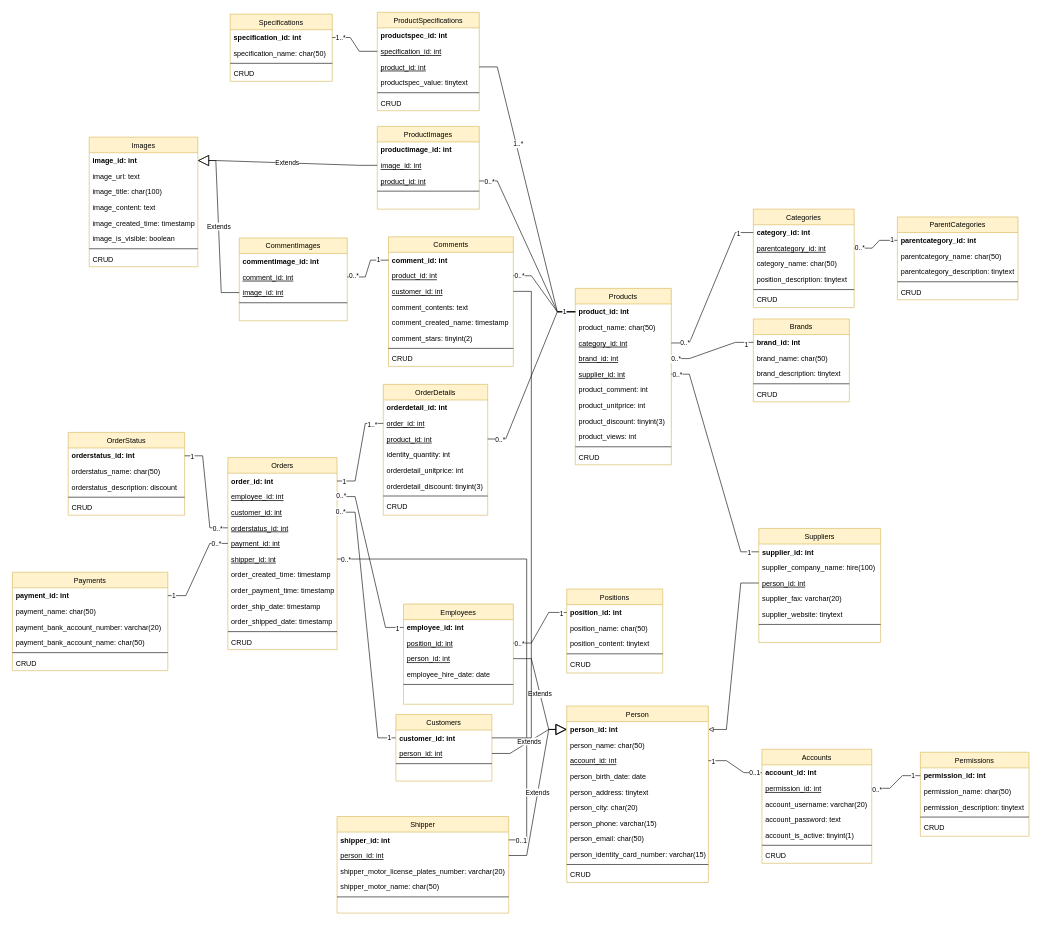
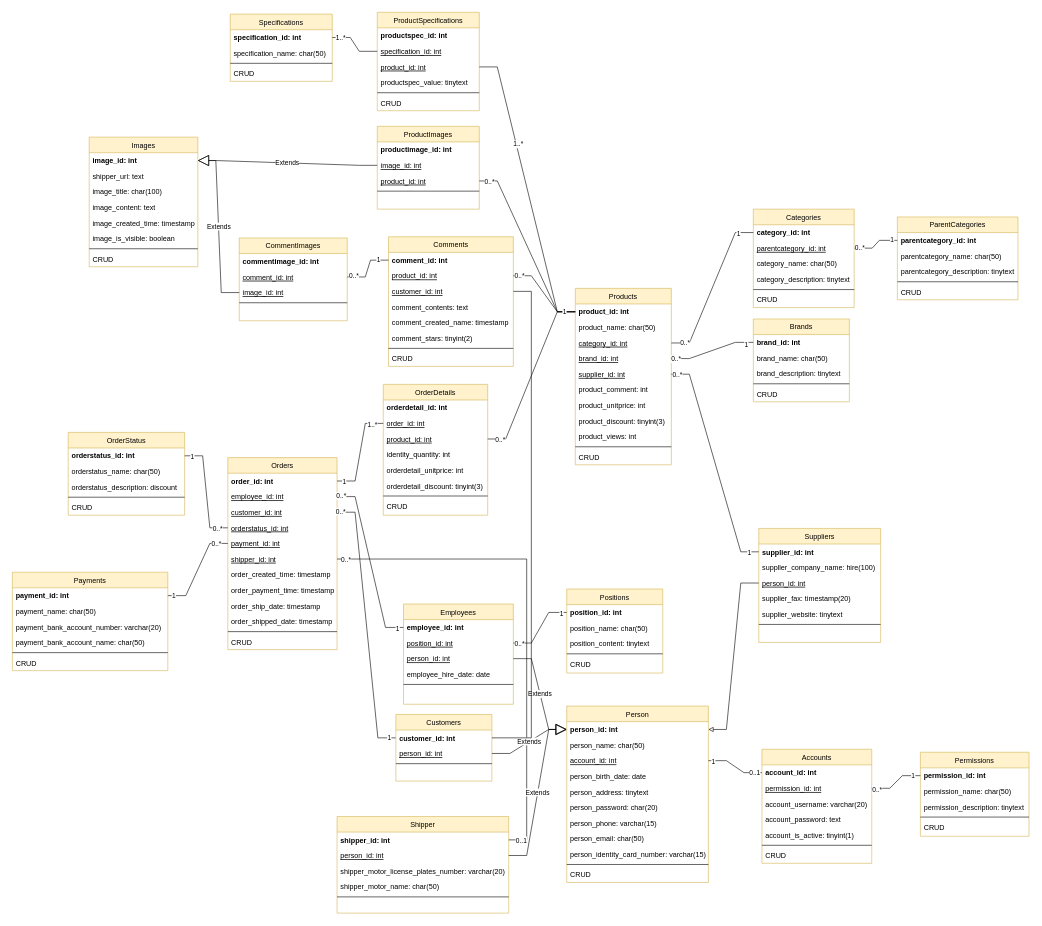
node "image_url: text": label "image_url: text" -> "shipper_url: text"
node "position_description: tinytext": label "position_description: tinytext" -> "category_description: tinytext"
node "supplier_fax: varchar(20)": label "supplier_fax: varchar(20)" -> "supplier_fax: timestamp(20)"
node "person_city: char(20)": label "person_city: char(20)" -> "person_password: char(20)"
